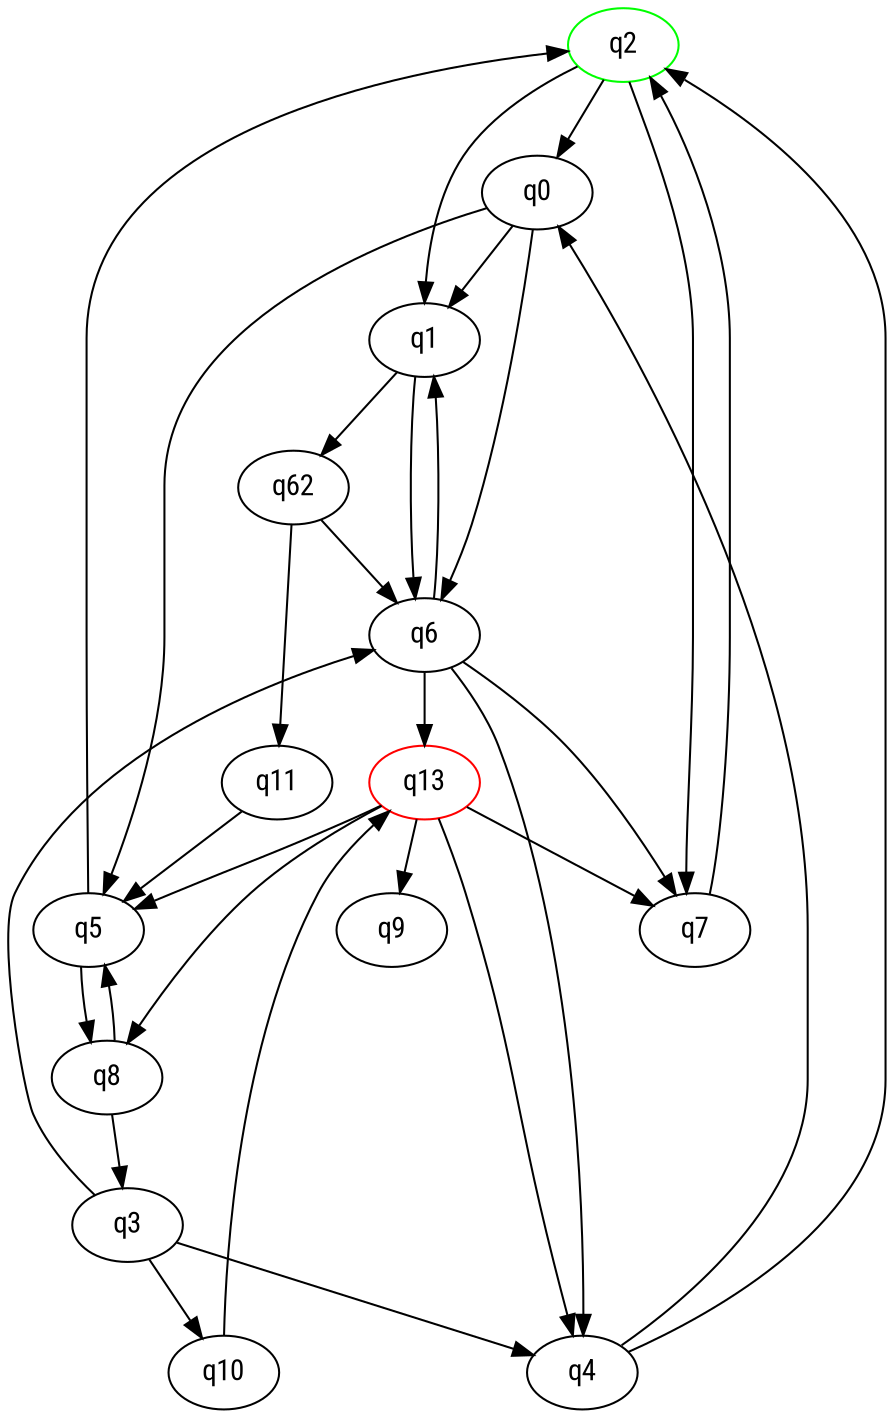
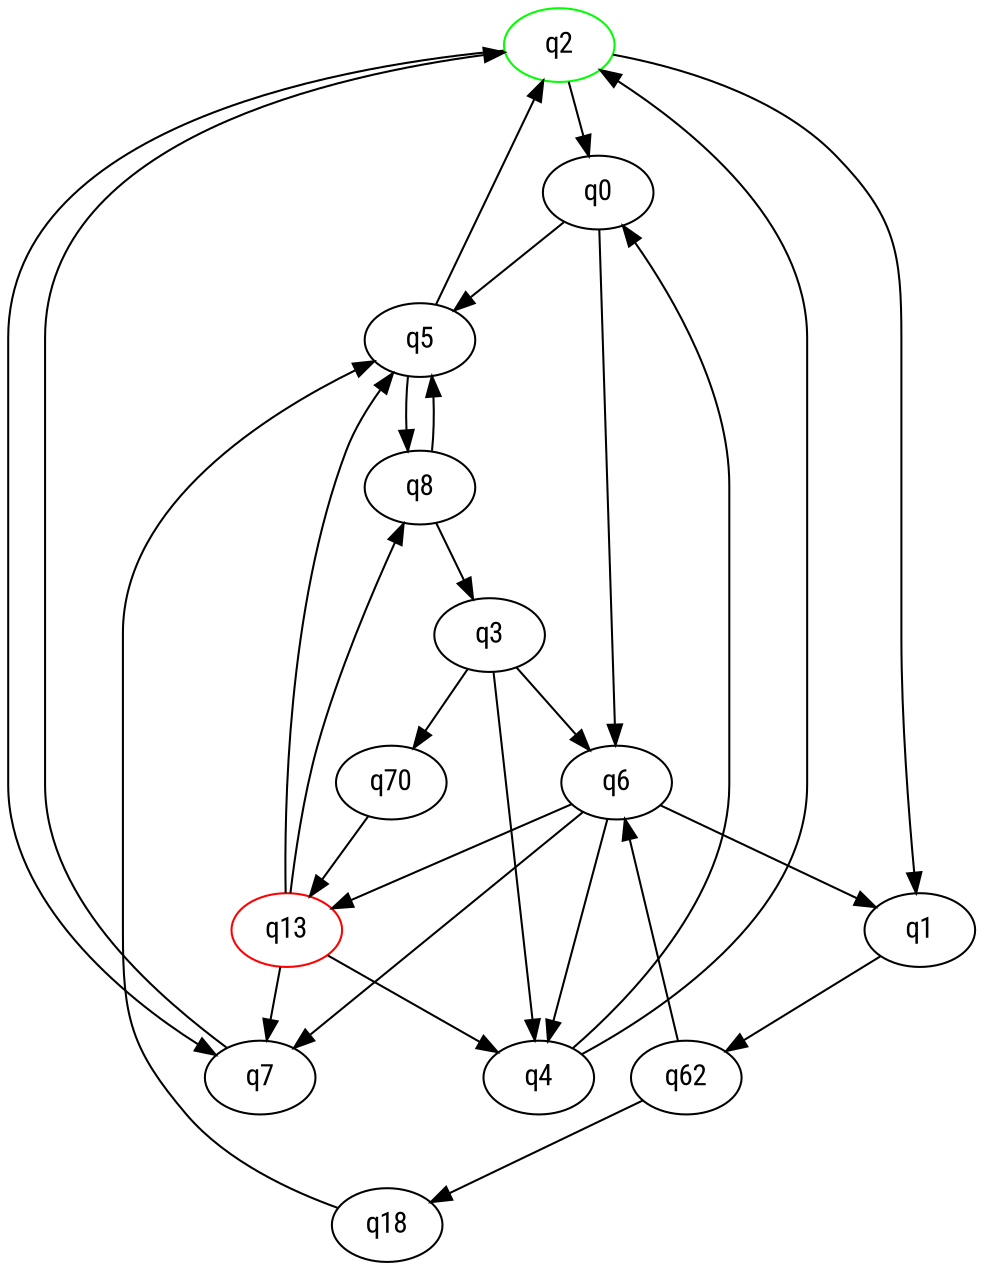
edge "q0" -> "q1": removed
edge "q1" -> "q6": removed
node "q11": label "q11" -> "q18"
node "q9": removed
node "q10": label "q10" -> "q70"
